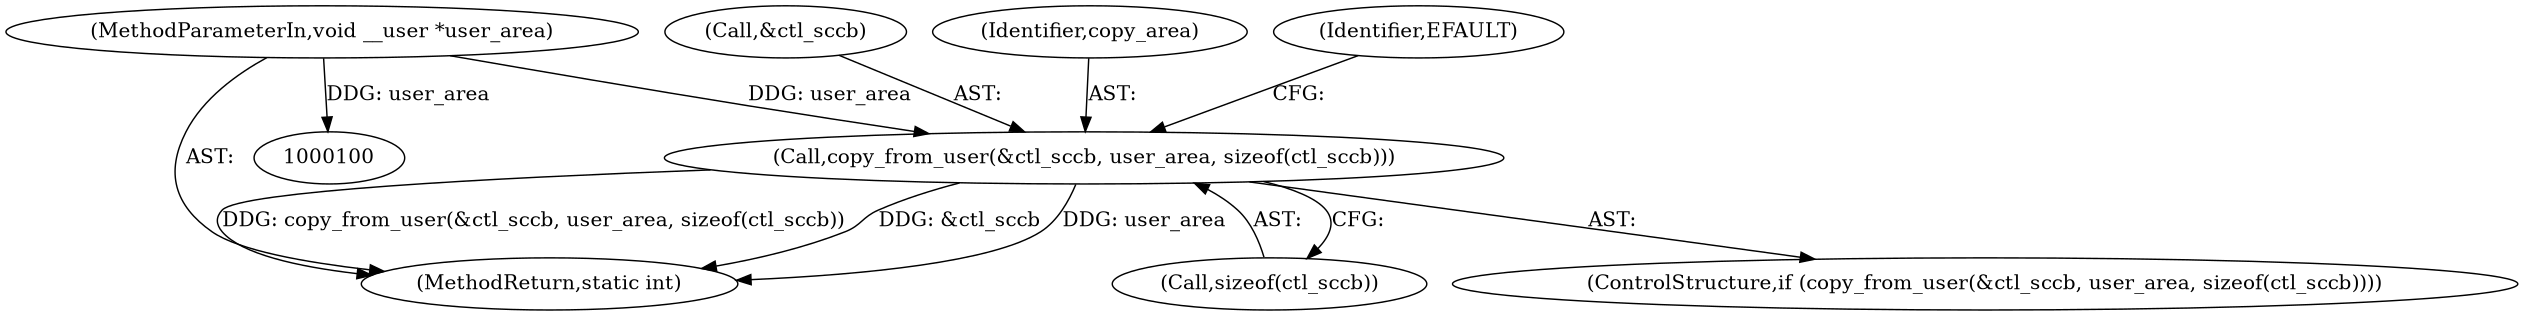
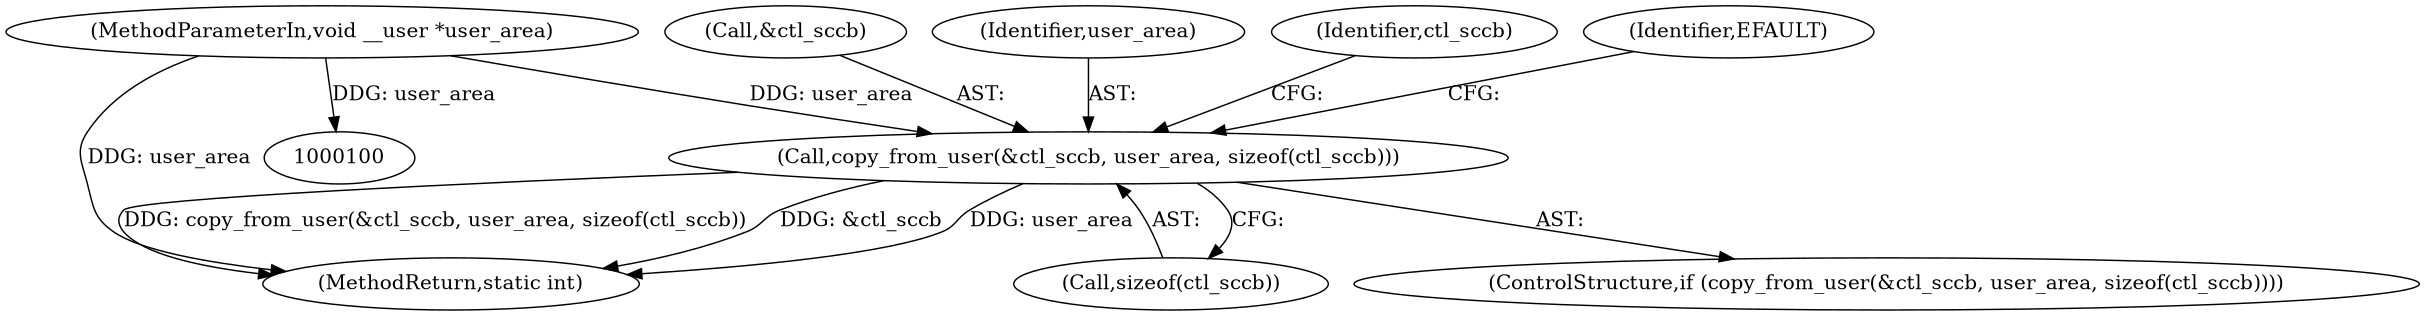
node "(Identifier,copy_area)": label "(Identifier,copy_area)" -> "(Identifier,user_area)"
node "(Identifier,ctl_sccb)": added
edge "(MethodParameterIn,void __user *user_area)" -> "(MethodReturn,static int)": label "AST: " -> "DDG: user_area"
